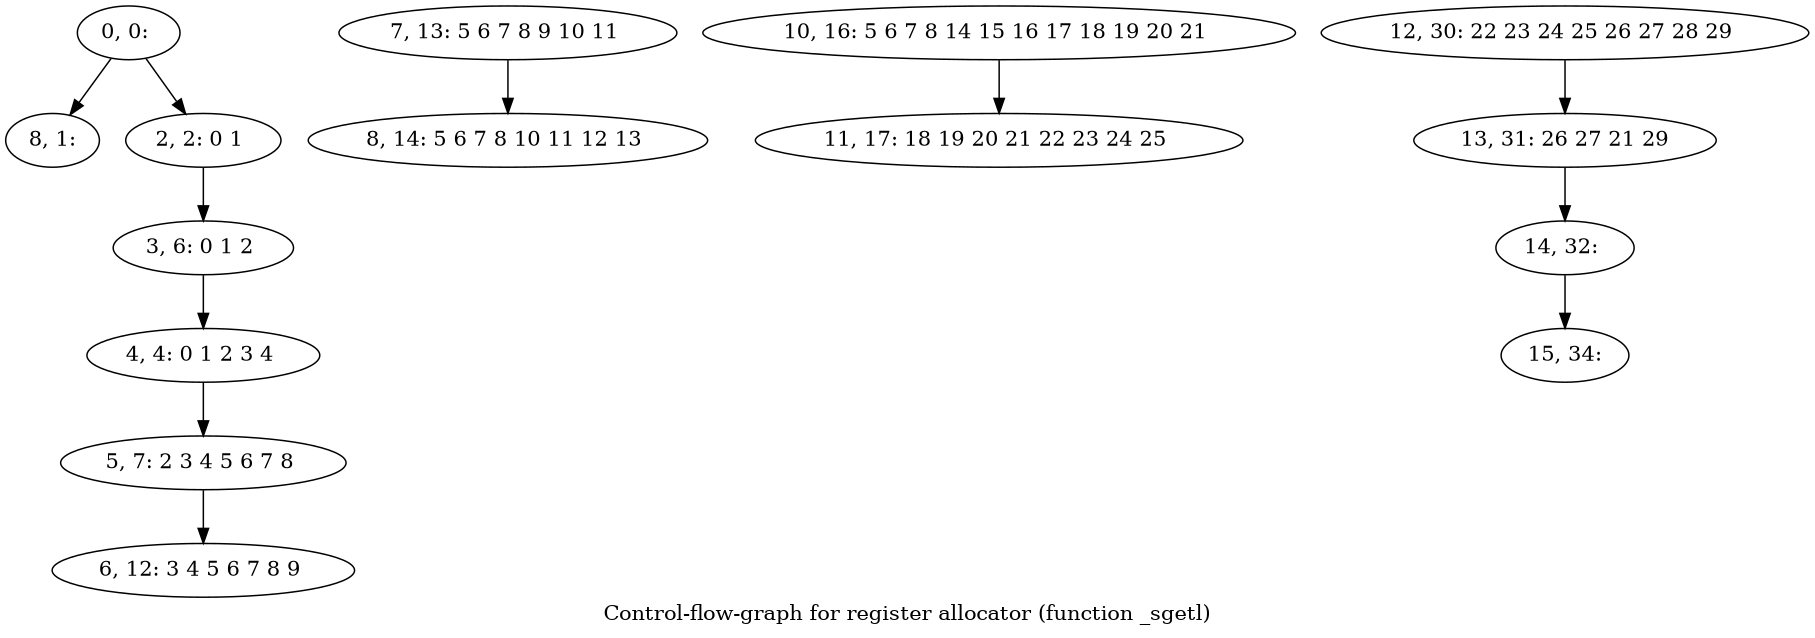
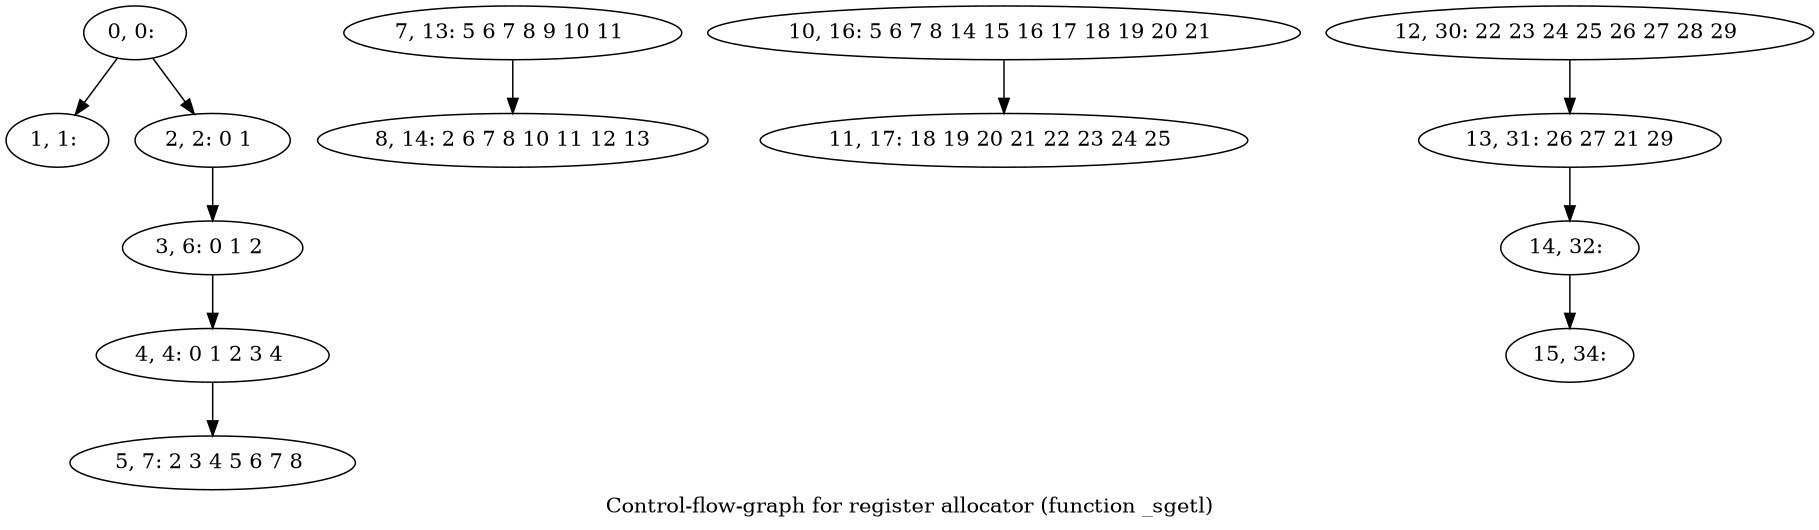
node "8, 1:": label "8, 1:" -> "1, 1:"
node "8, 14: 5 6 7 8 10 11 12 13": label "8, 14: 5 6 7 8 10 11 12 13" -> "8, 14: 2 6 7 8 10 11 12 13"
node "6, 12: 3 4 5 6 7 8 9": removed
